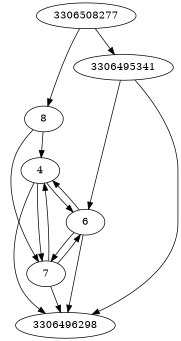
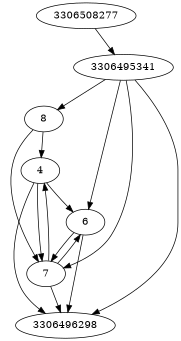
edge "3306508277" -> "8": now "3306495341" -> "8"
edge "3306495341" -> "7": added
edge "6" -> "4": removed
